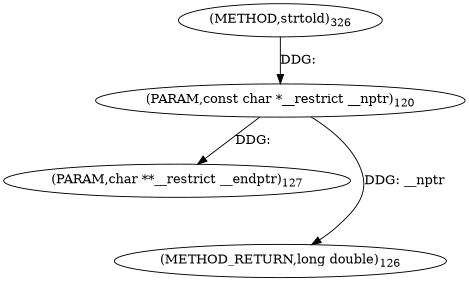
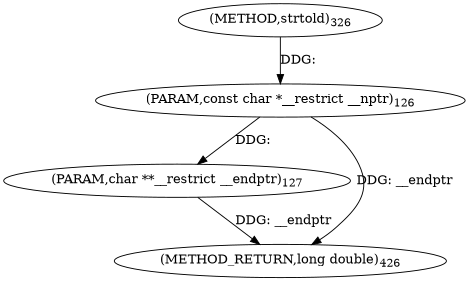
node "(PARAM,const char *__restrict __nptr)": text "120" -> "126"
edge "(PARAM,const char *__restrict __nptr)" -> "(METHOD_RETURN,long double)": label "DDG: __nptr" -> "DDG: __endptr"
edge "(PARAM,char **__restrict __endptr)" -> "(METHOD_RETURN,long double)": added, label "DDG: __endptr"
node "(METHOD_RETURN,long double)": text "126" -> "426"
